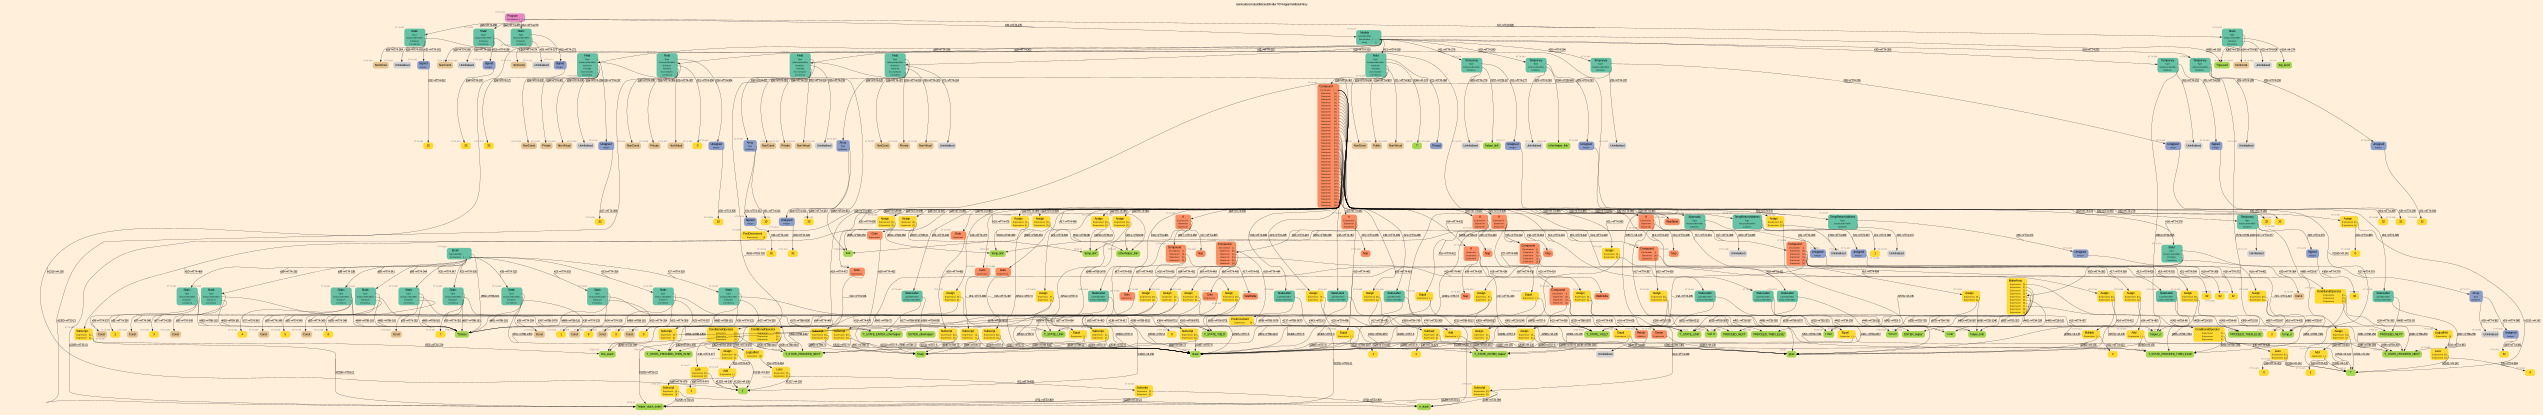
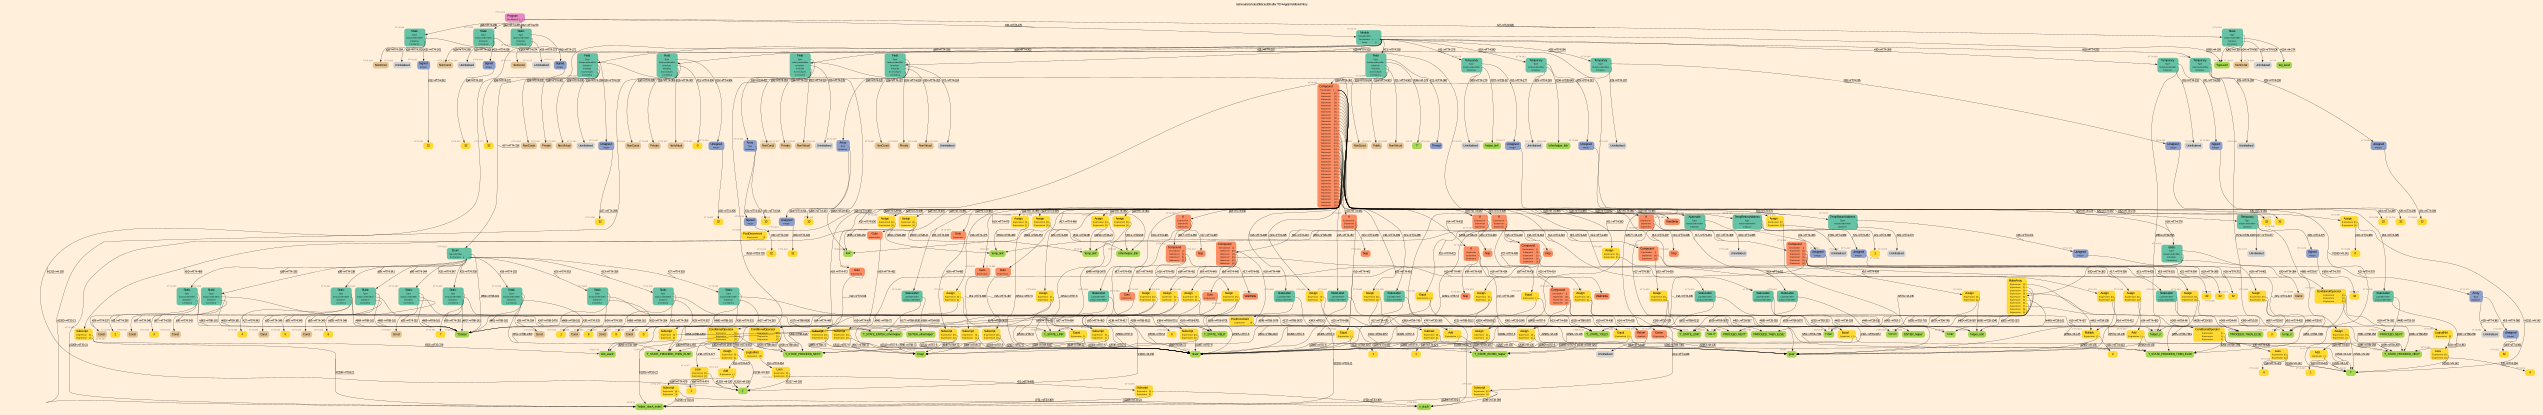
edge "Module" -> "Enum": added, label "#27->#T74-328"
edge "MakeArray" -> "'ENTER_helper'": now "MakeArray" -> "Multiply"
